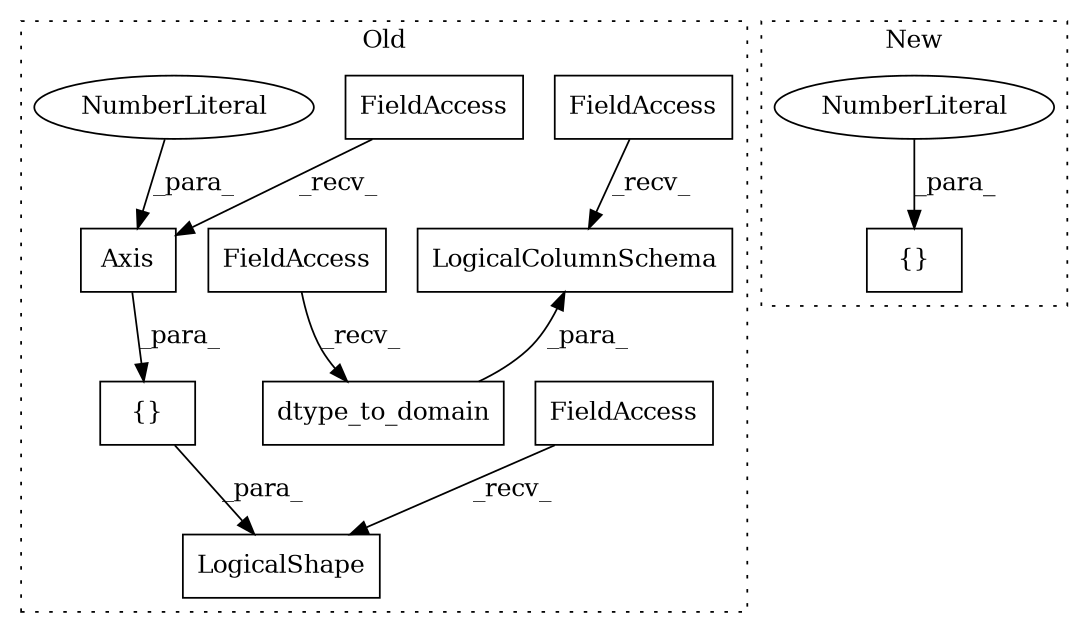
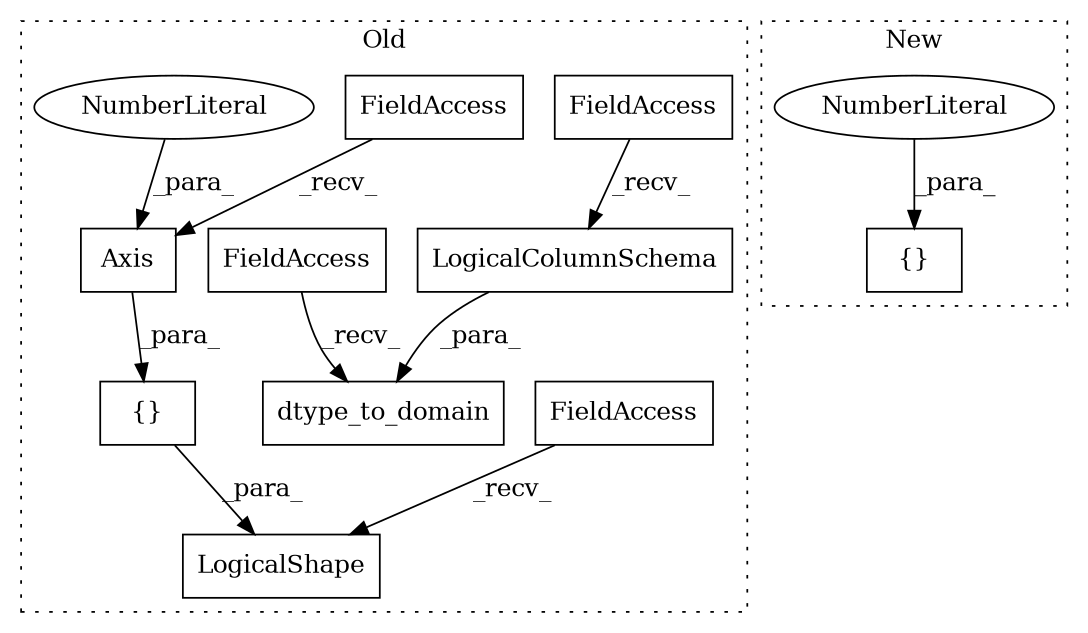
edge "dtype_to_domain" -> "LogicalColumnSchema": reversed
